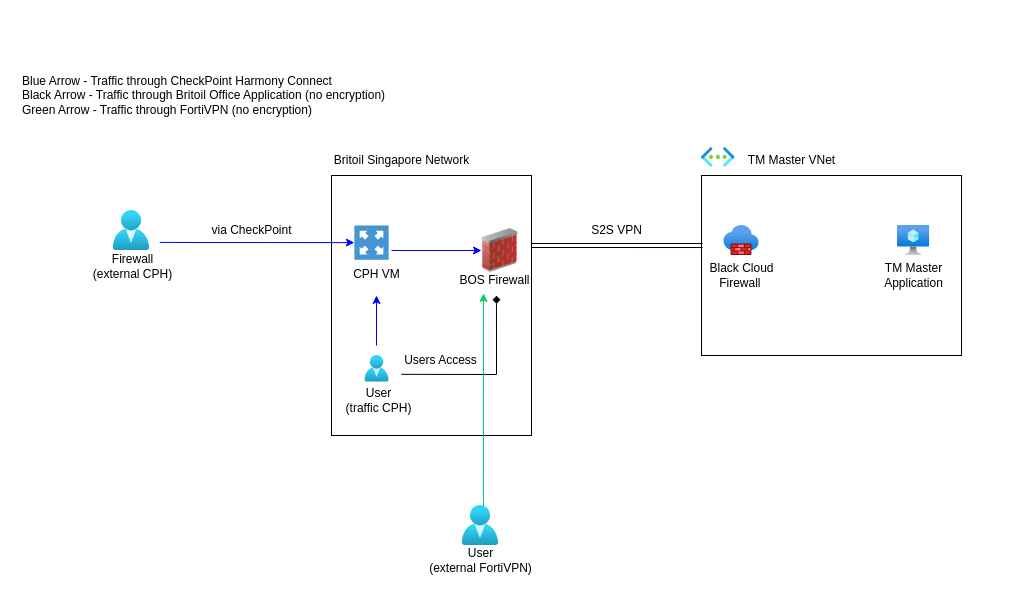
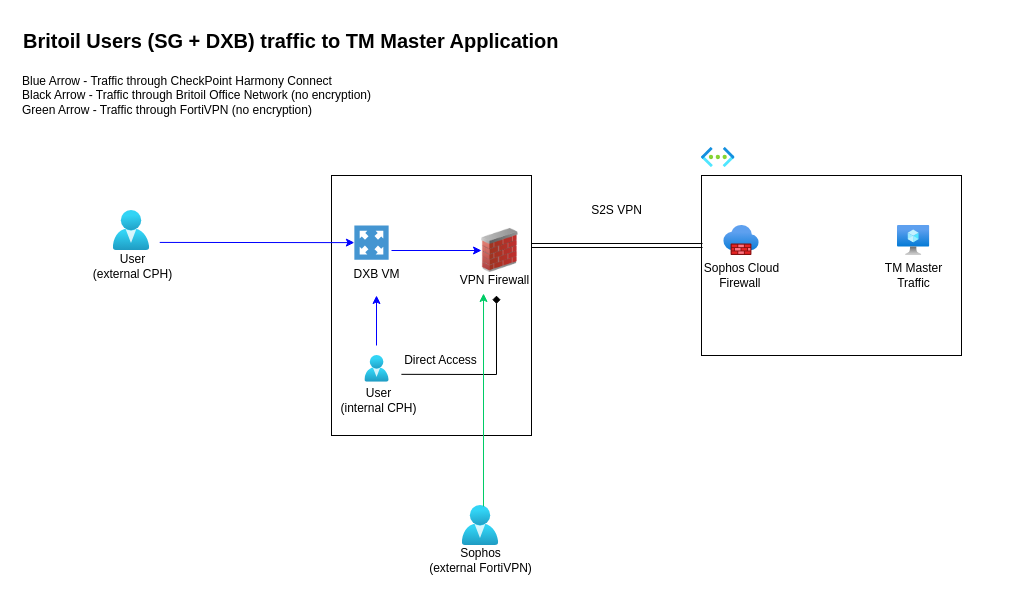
node "Britoil Users (SG + DXB) traffic to TM Master Application": added
node "Blue Arrow - Traffic through CheckPoint Harmony Connect Black Arrow - Traffic through Britoil Office Application (no encryption) Green Arrow - Traffic through FortiVPN (no encryption)": label "Blue Arrow - Traffic through CheckPoint Harmony Connect Black Arrow - Traffic through Britoil Office Application (no encryption) Green Arrow - Traffic through FortiVPN (no encryption)" -> "Blue Arrow - Traffic through CheckPoint Harmony Connect Black Arrow - Traffic through Britoil Office Network (no encryption) Green Arrow - Traffic through FortiVPN (no encryption)"
node "Britoil Singapore Network": removed
node "TM Master VNet": removed
node "via CheckPoint": removed
node "S2S VPN": moved (617, 231) -> (617, 211)
node "Firewall (external CPH)": label "Firewall (external CPH)" -> "User (external CPH)"
node "CPH VM": label "CPH VM" -> "DXB VM"
node "Black Cloud Firewall": label "Black Cloud Firewall" -> "Sophos Cloud Firewall"
node "TM Master Application": label "TM Master Application" -> "TM Master Traffic"
node "BOS Firewall": label "BOS Firewall" -> "VPN Firewall"
node "Users Access": label "Users Access" -> "Direct Access"
node "User(traffic CPH)": label "User(traffic CPH)" -> "User(internal CPH)"
node "User (external FortiVPN)": label "User (external FortiVPN)" -> "Sophos (external FortiVPN)"
